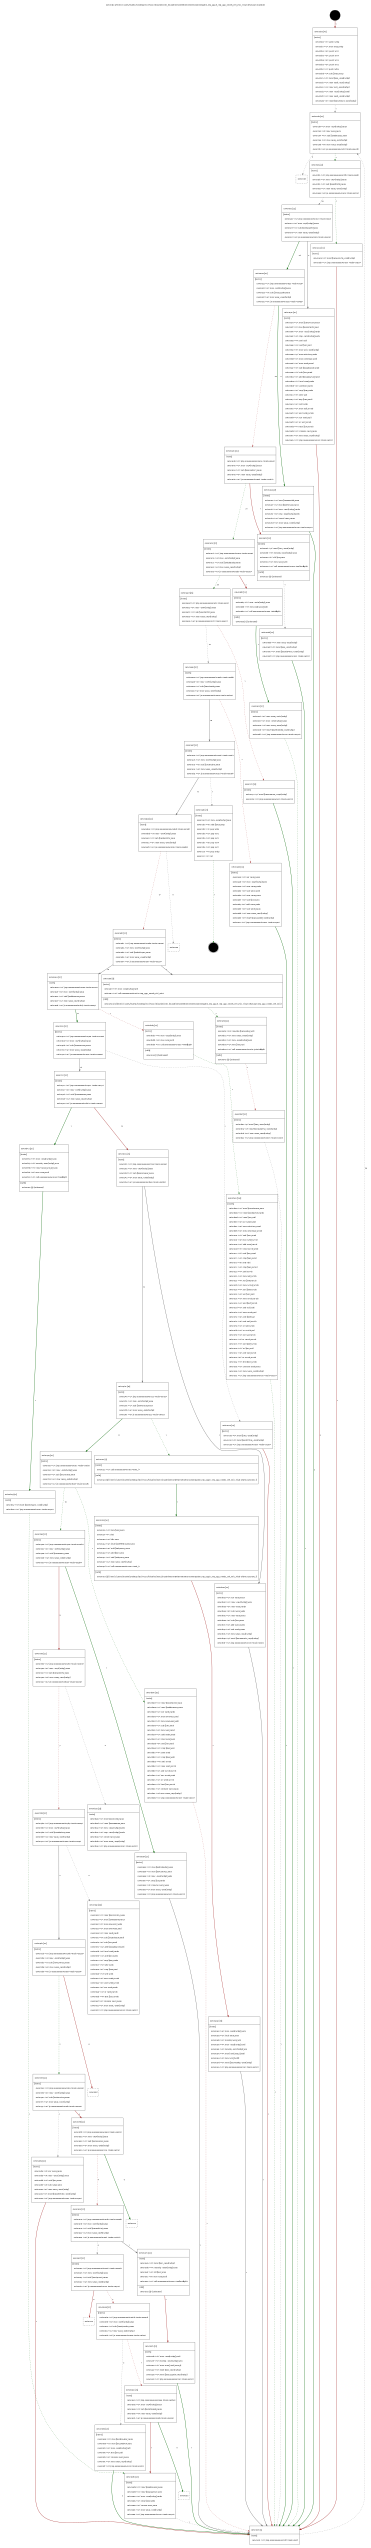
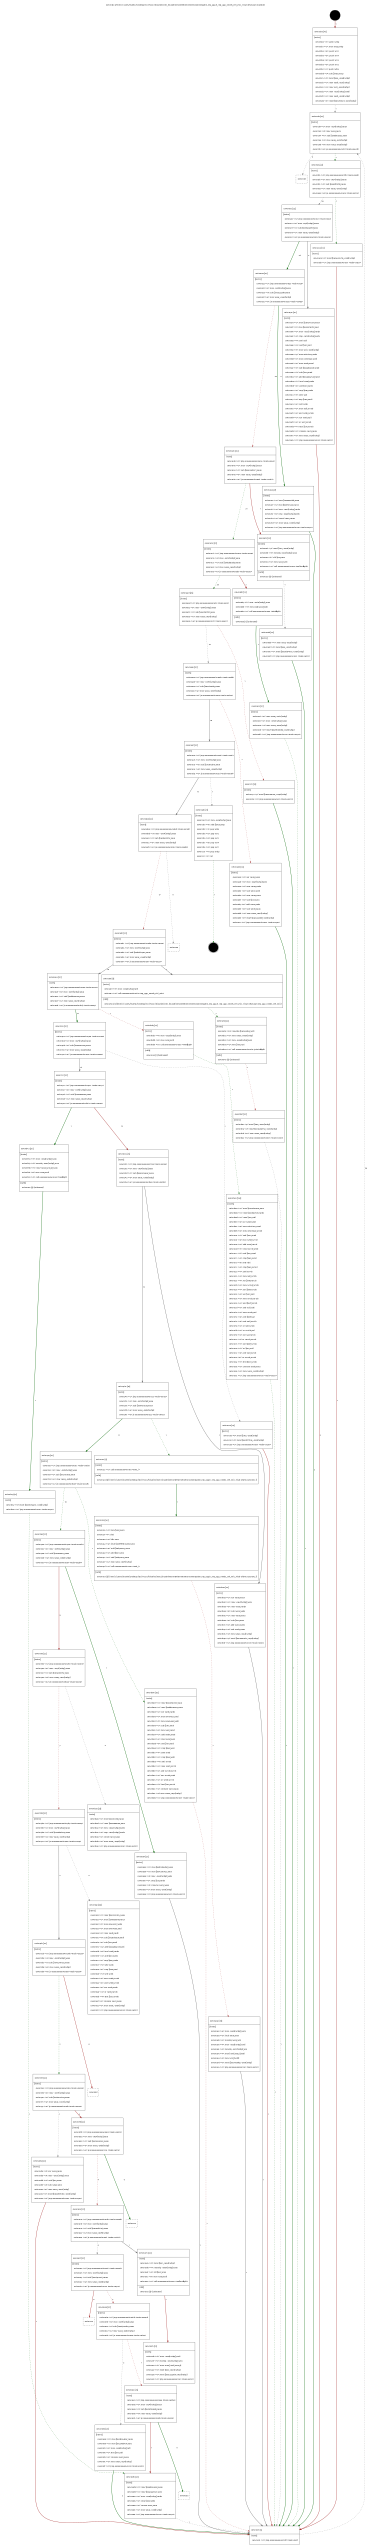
edge "0x401a5a [40]" -> "0x401a82 [39]": style bold -> dashed
edge "0x401a1b [31]" -> "0x401ce1 [5]": removed, label "1"
